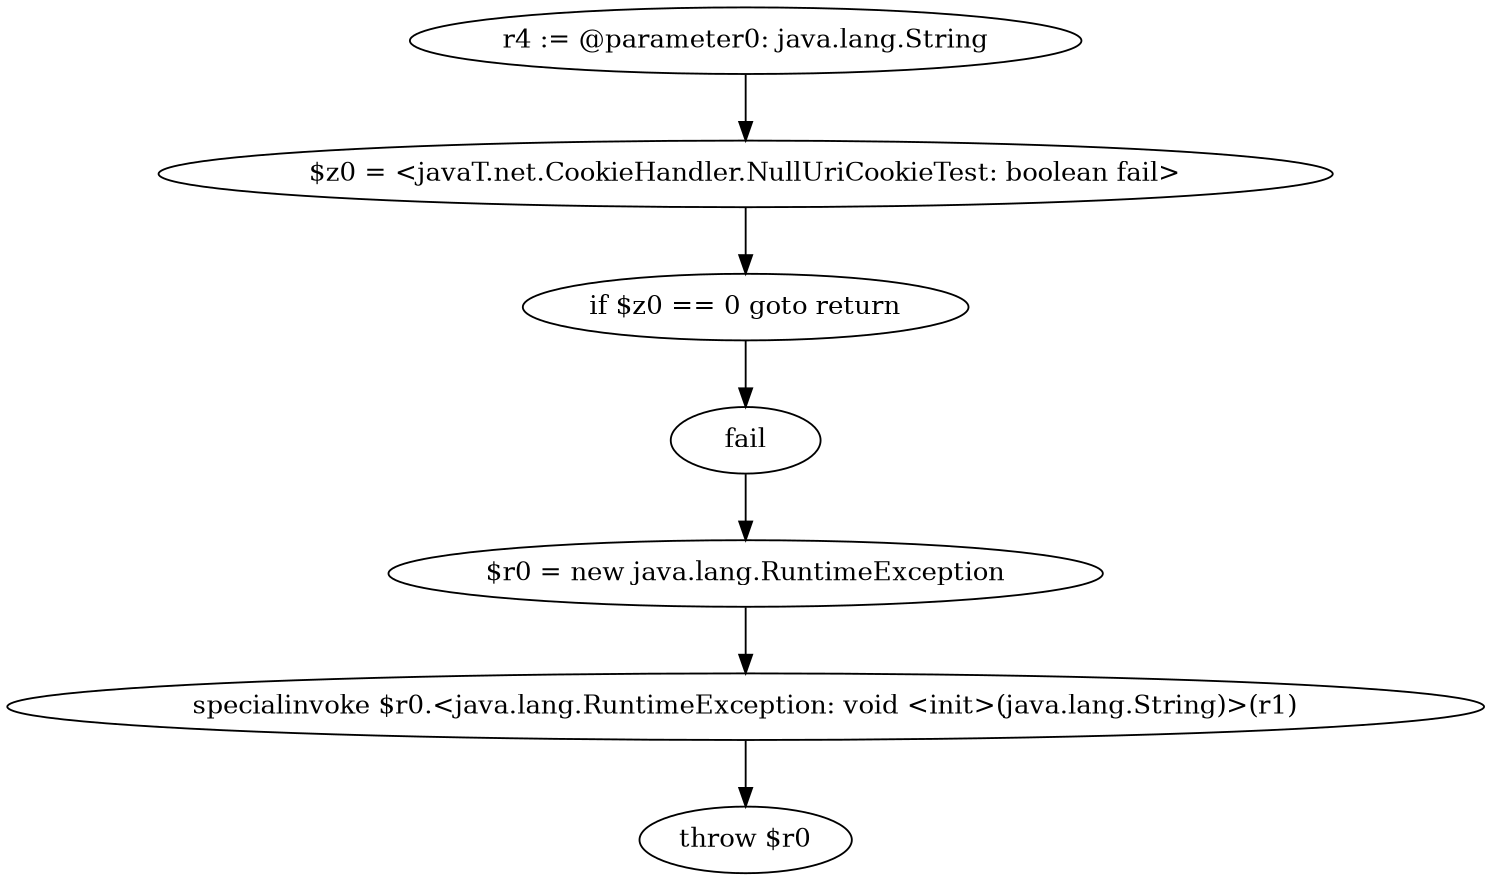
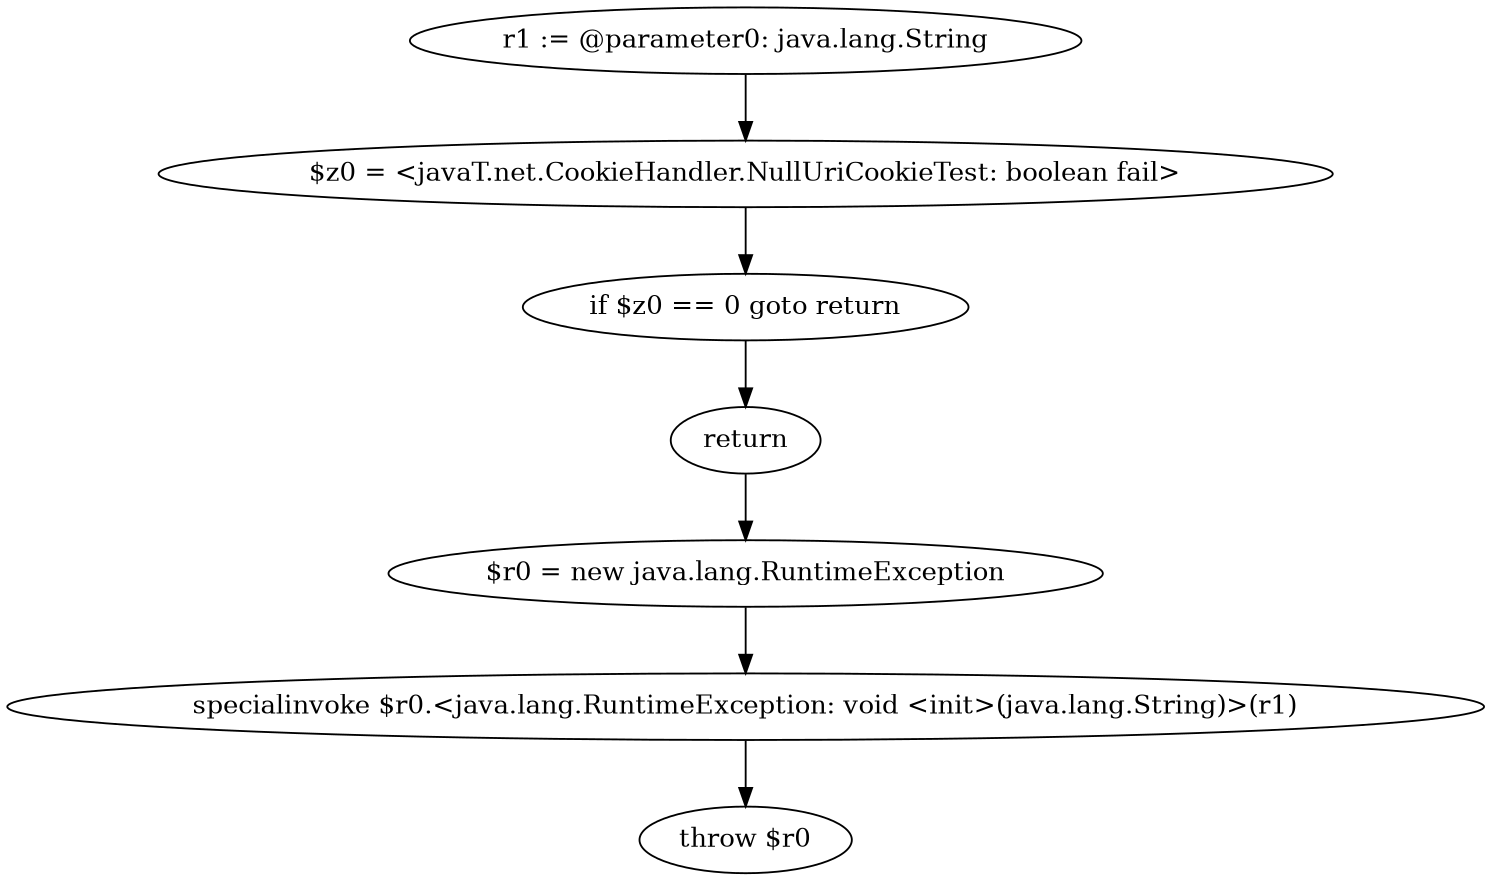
node "r4 := @parameter0: java.lang.String": label "r4 := @parameter0: java.lang.String" -> "r1 := @parameter0: java.lang.String"
node "fail": label "fail" -> "return"
